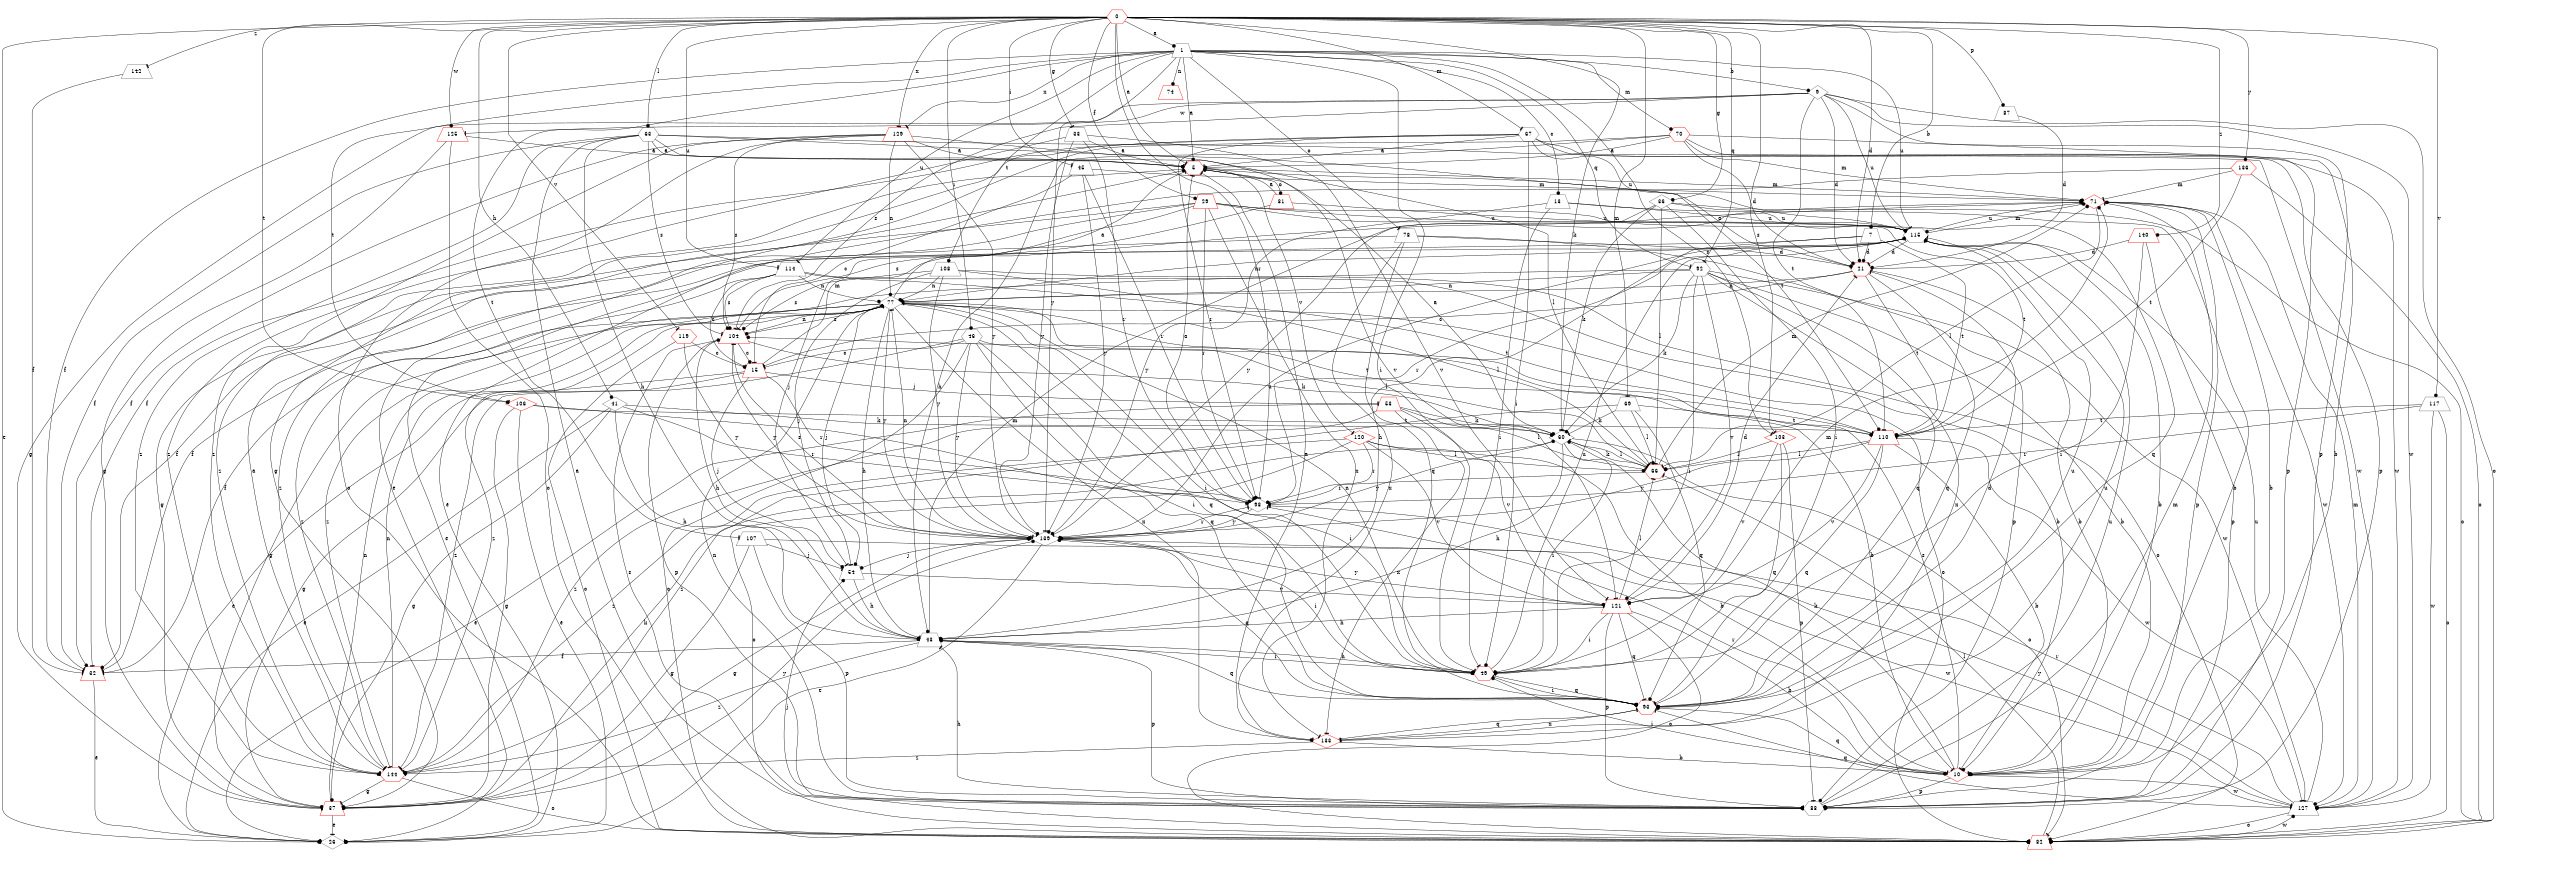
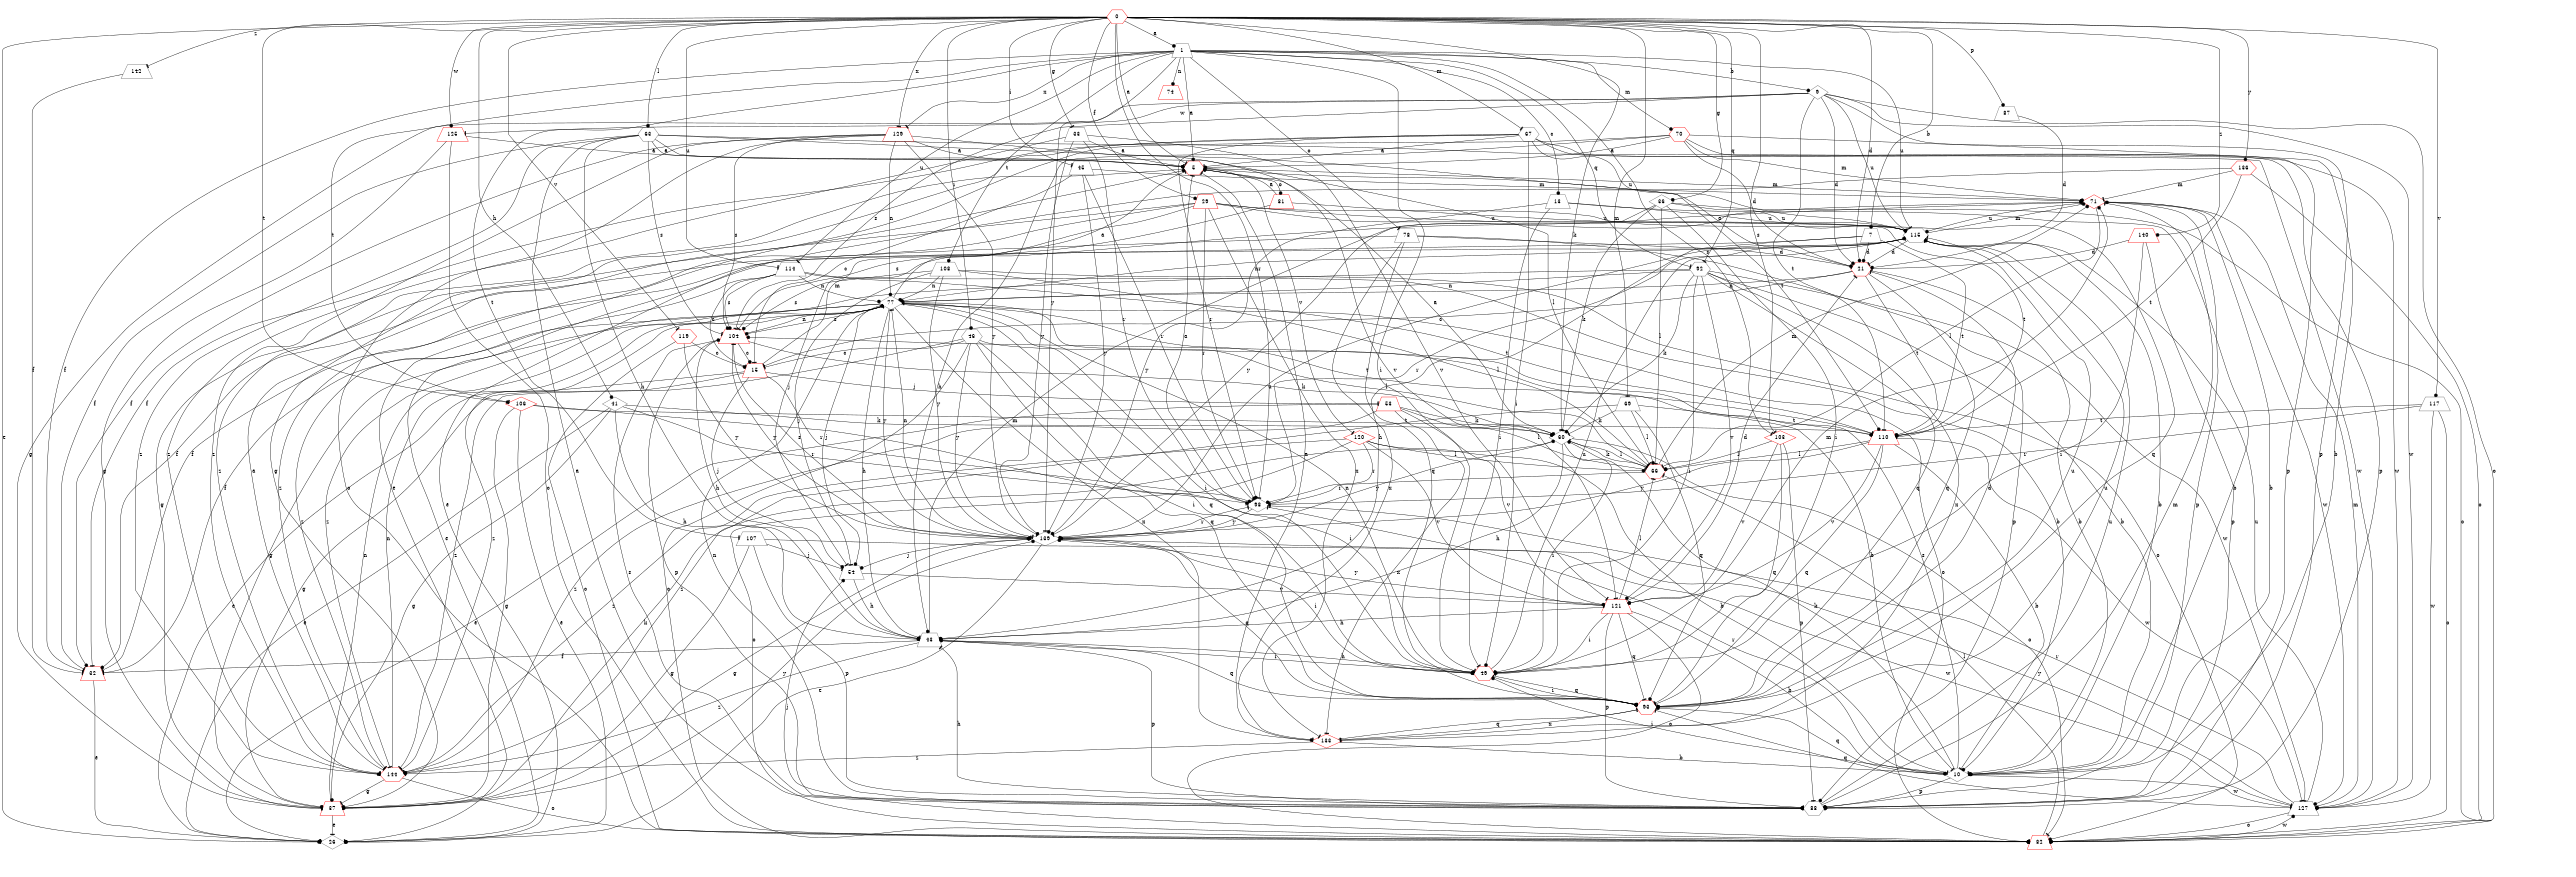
node "10": color red -> gray40
